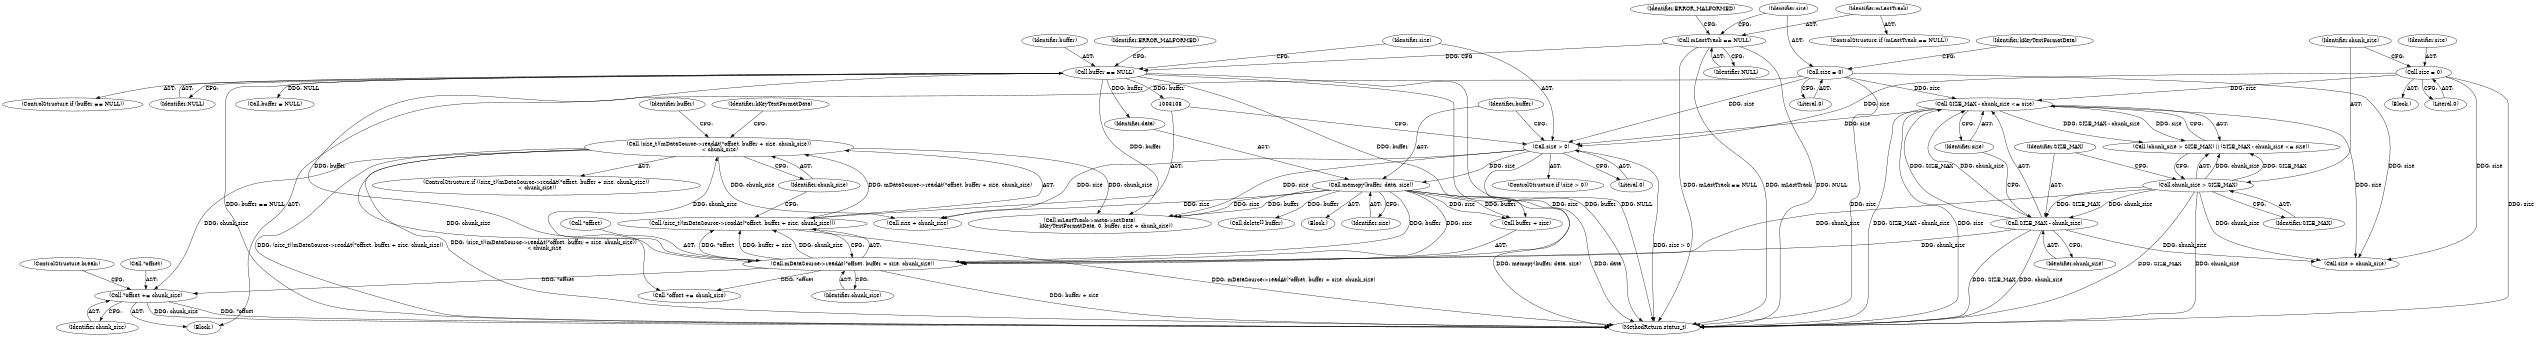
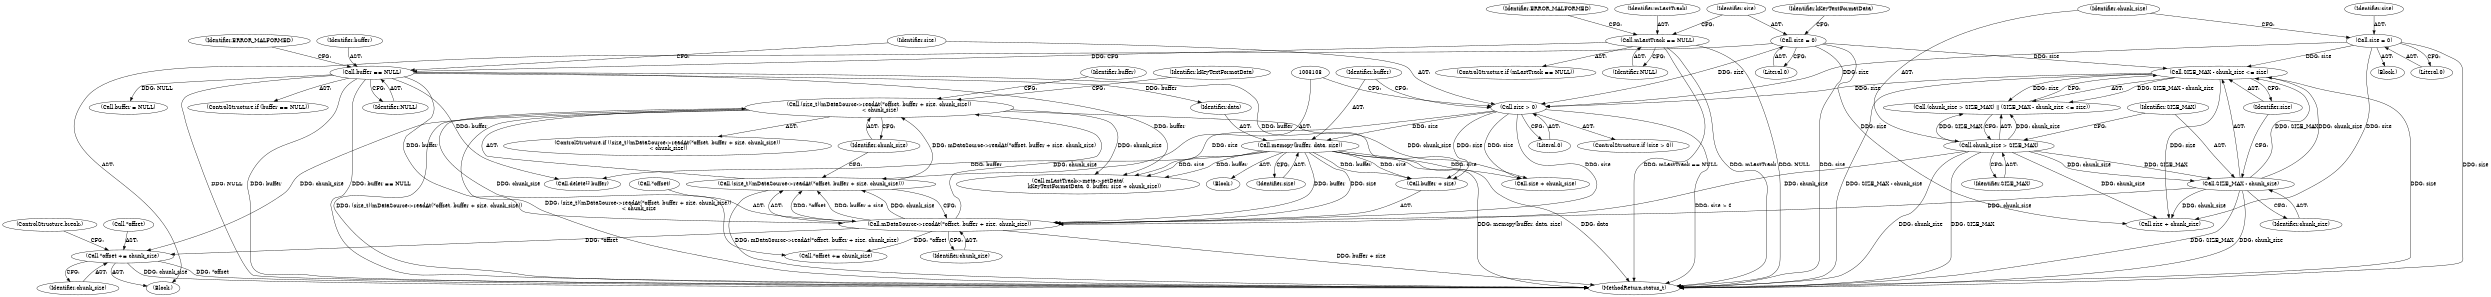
edge "(Identifier,mLastTrack)" -> "(ControlStructure,if (mLastTrack == NULL))": now "(Call,mLastTrack == NULL)" -> "(ControlStructure,if (mLastTrack == NULL))"
edge "(Call,buffer == NULL)" -> "1003108": now "(Call,buffer == NULL)" -> "(Call,delete[] buffer)"
edge "(Call,size > 0)" -> "(Call,buffer + size)": added, label "DDG: size"
